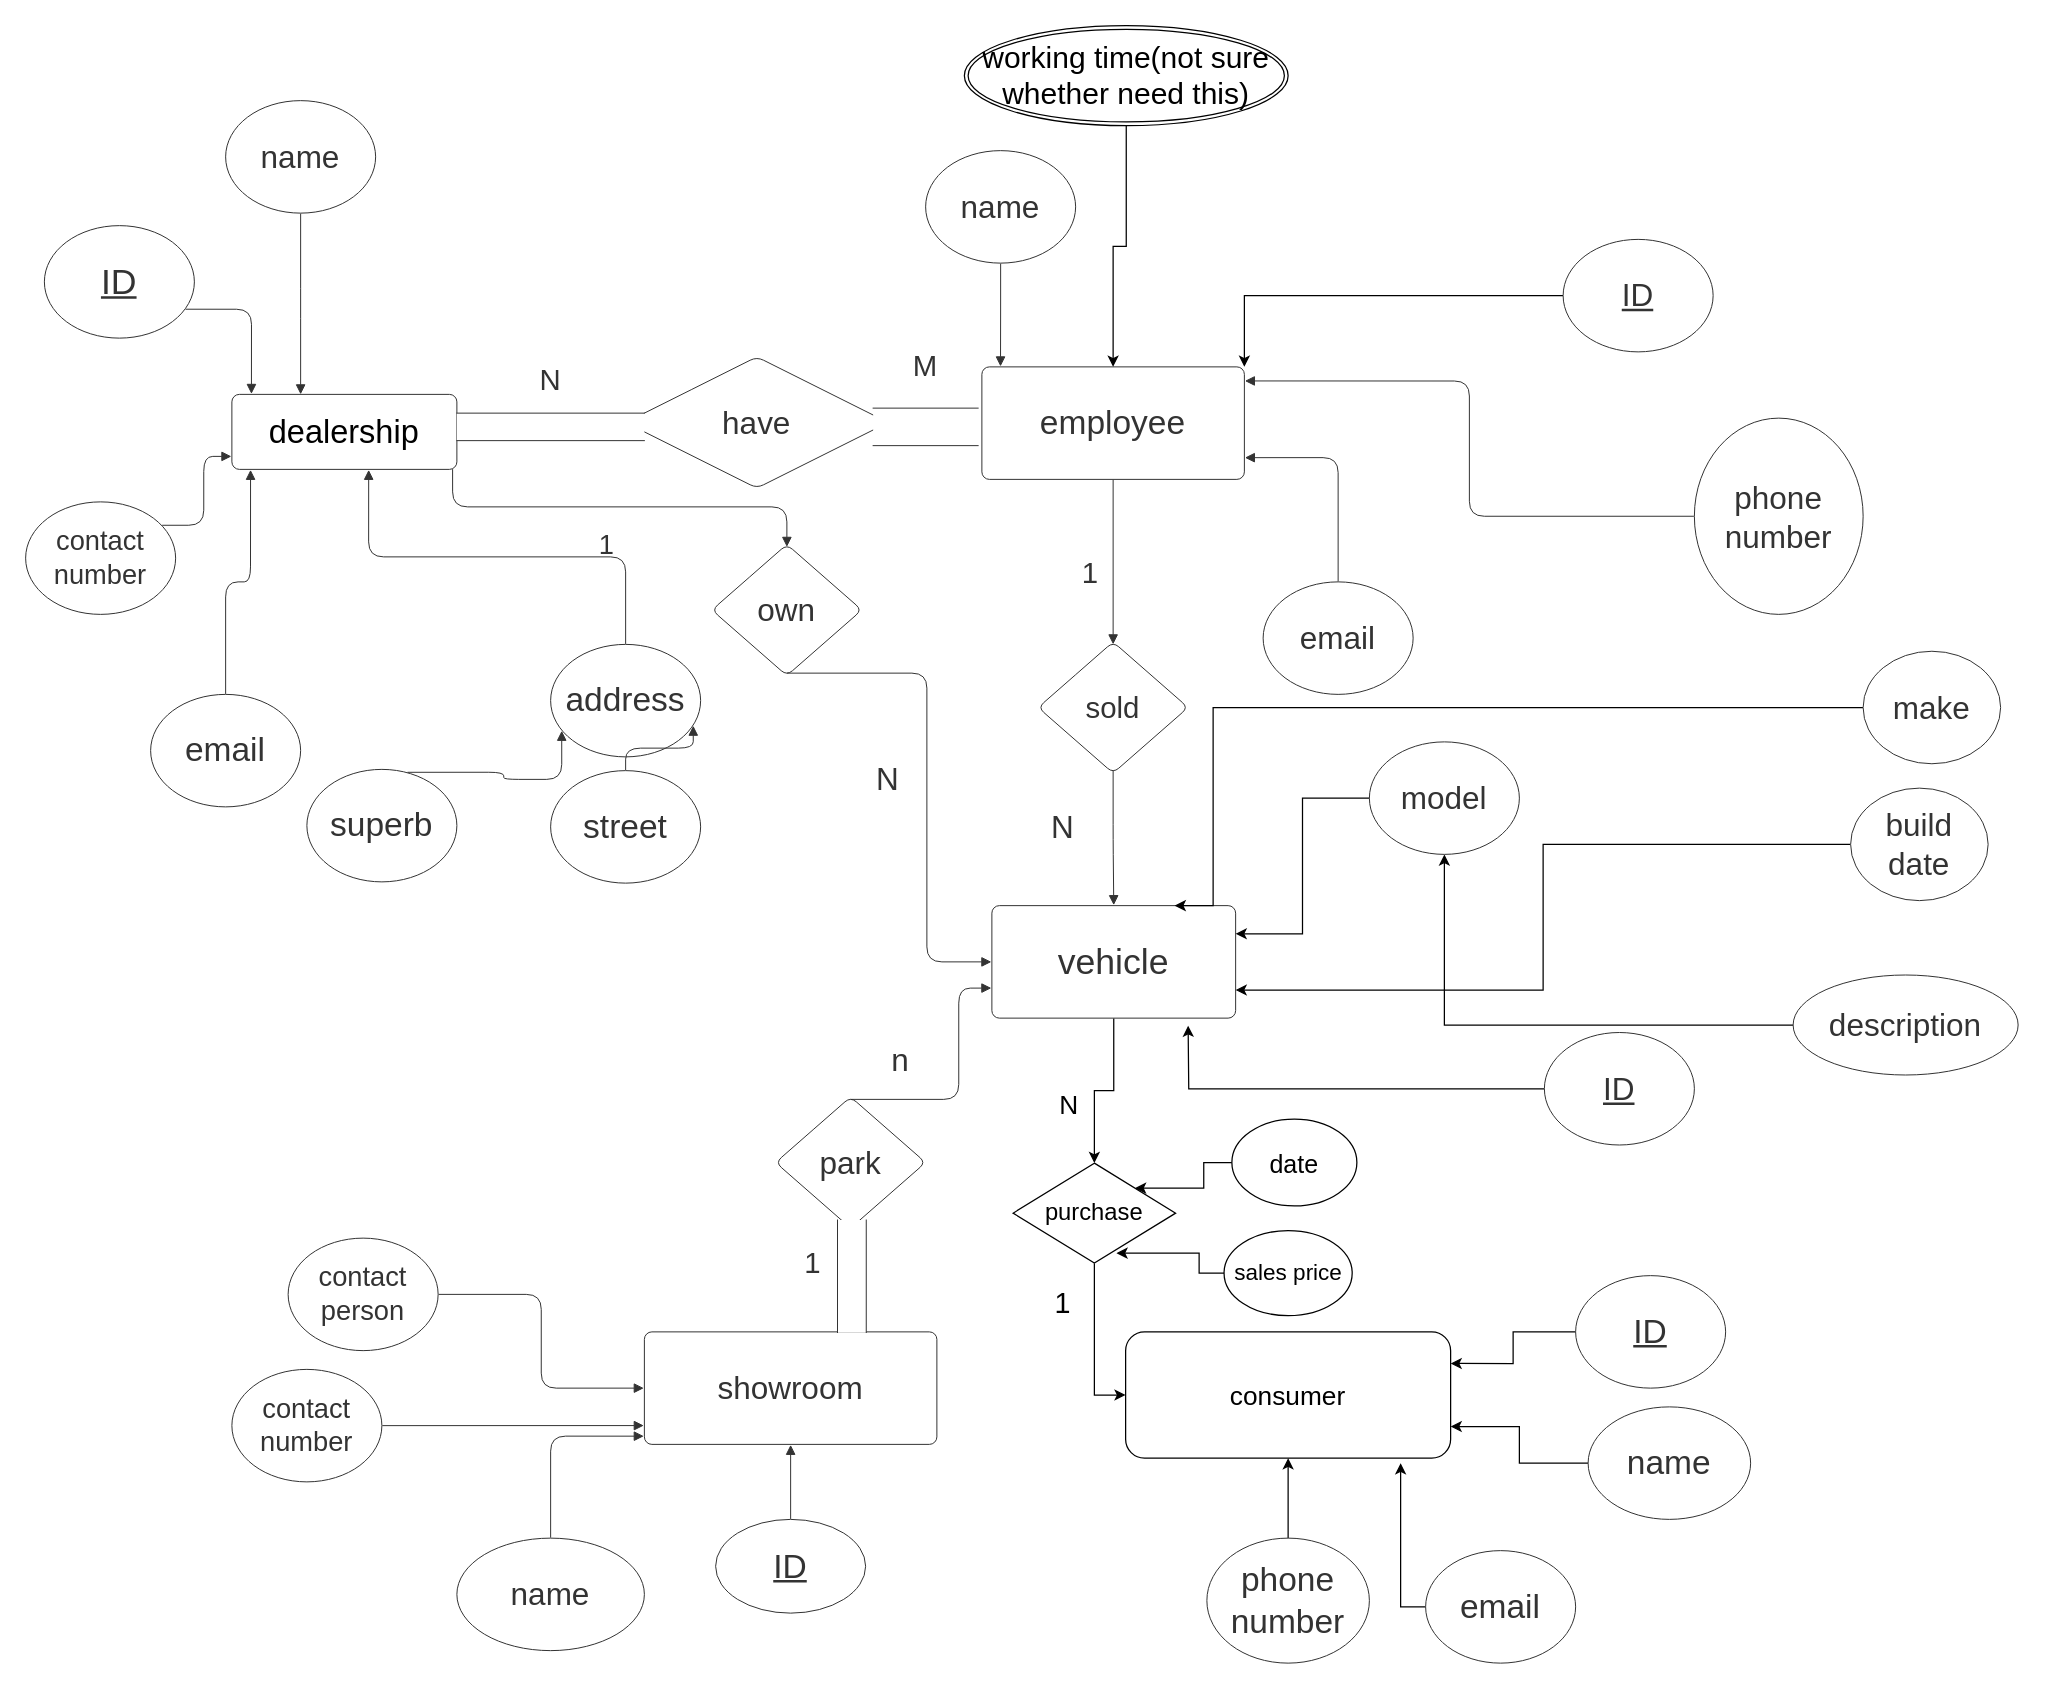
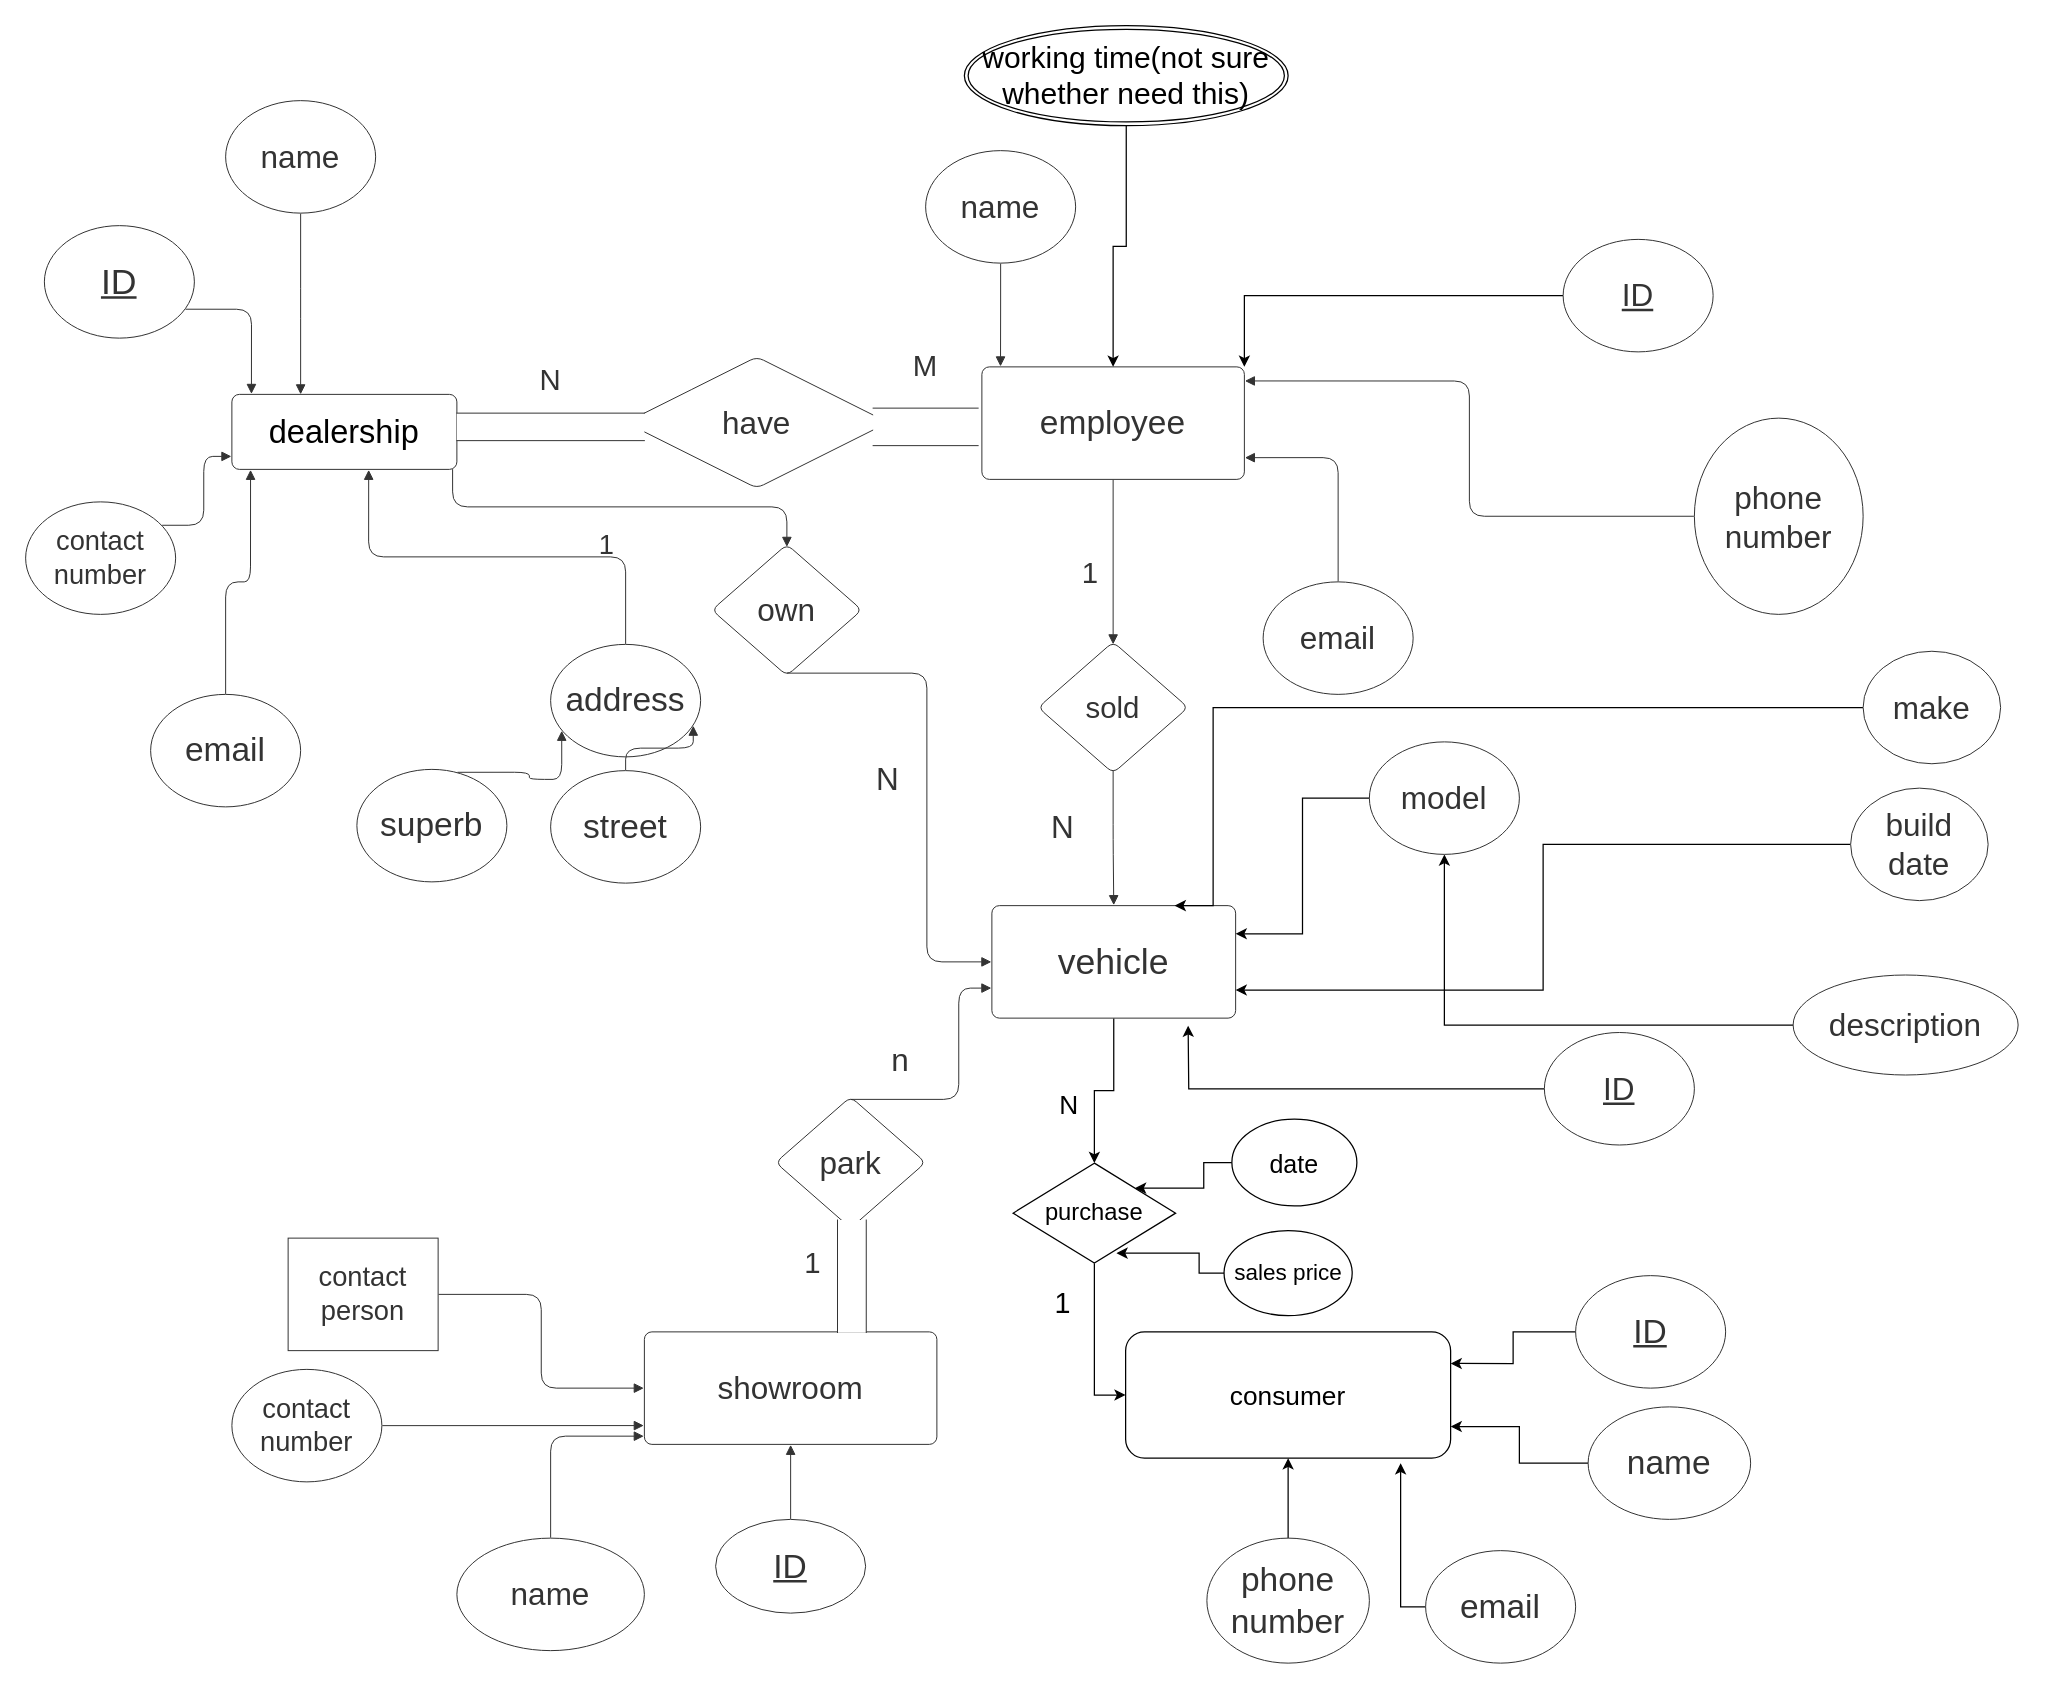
node "superb": moved (382, 826) -> (432, 826)
node "contact person": shape ellipse -> rectangle
